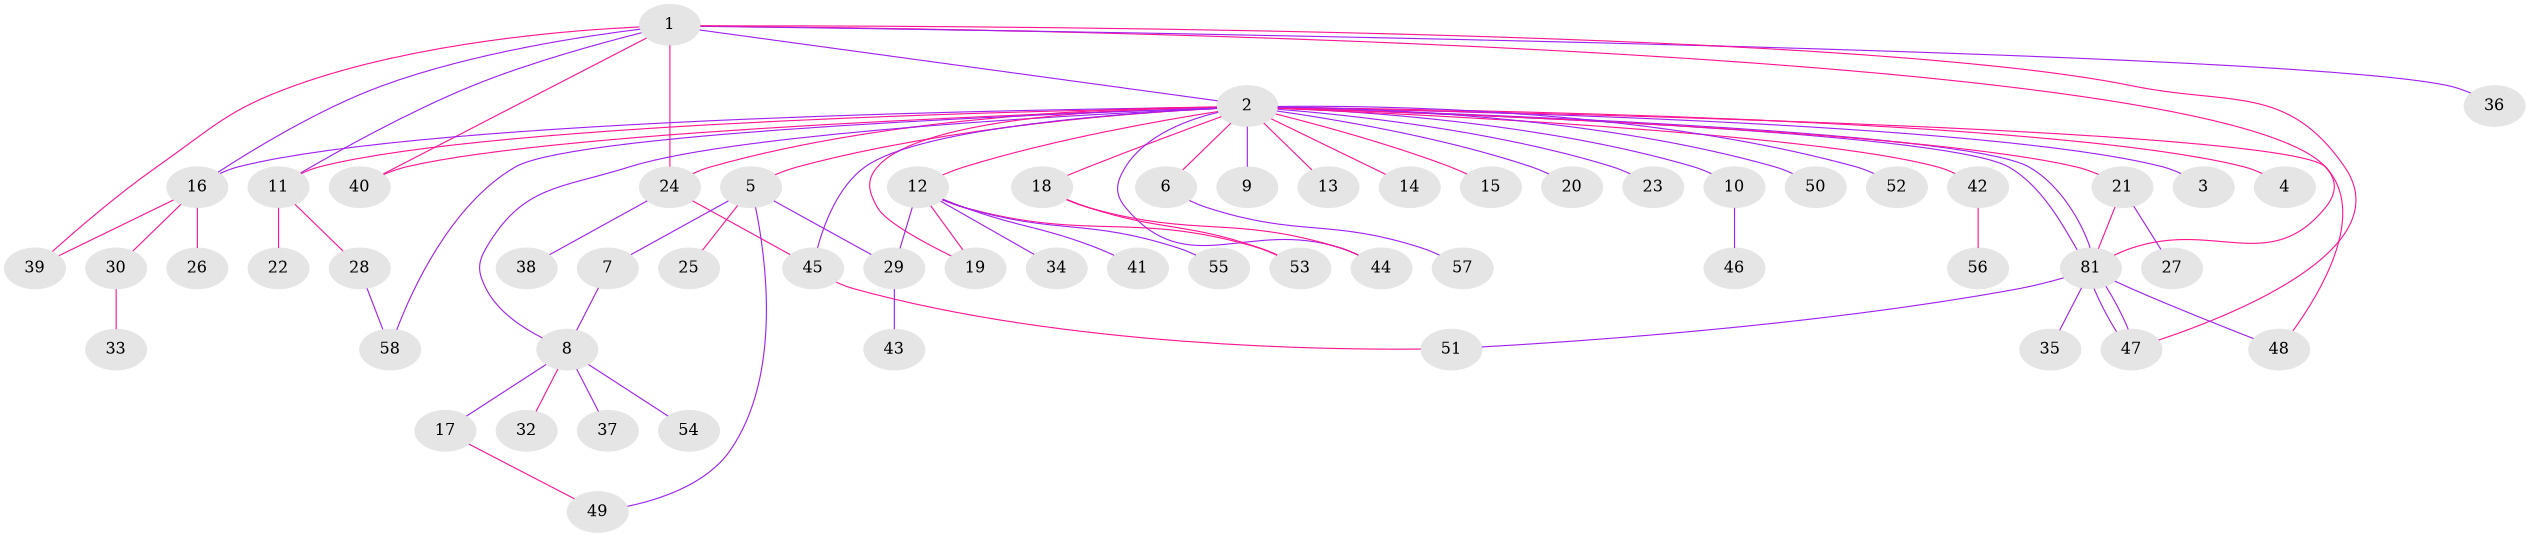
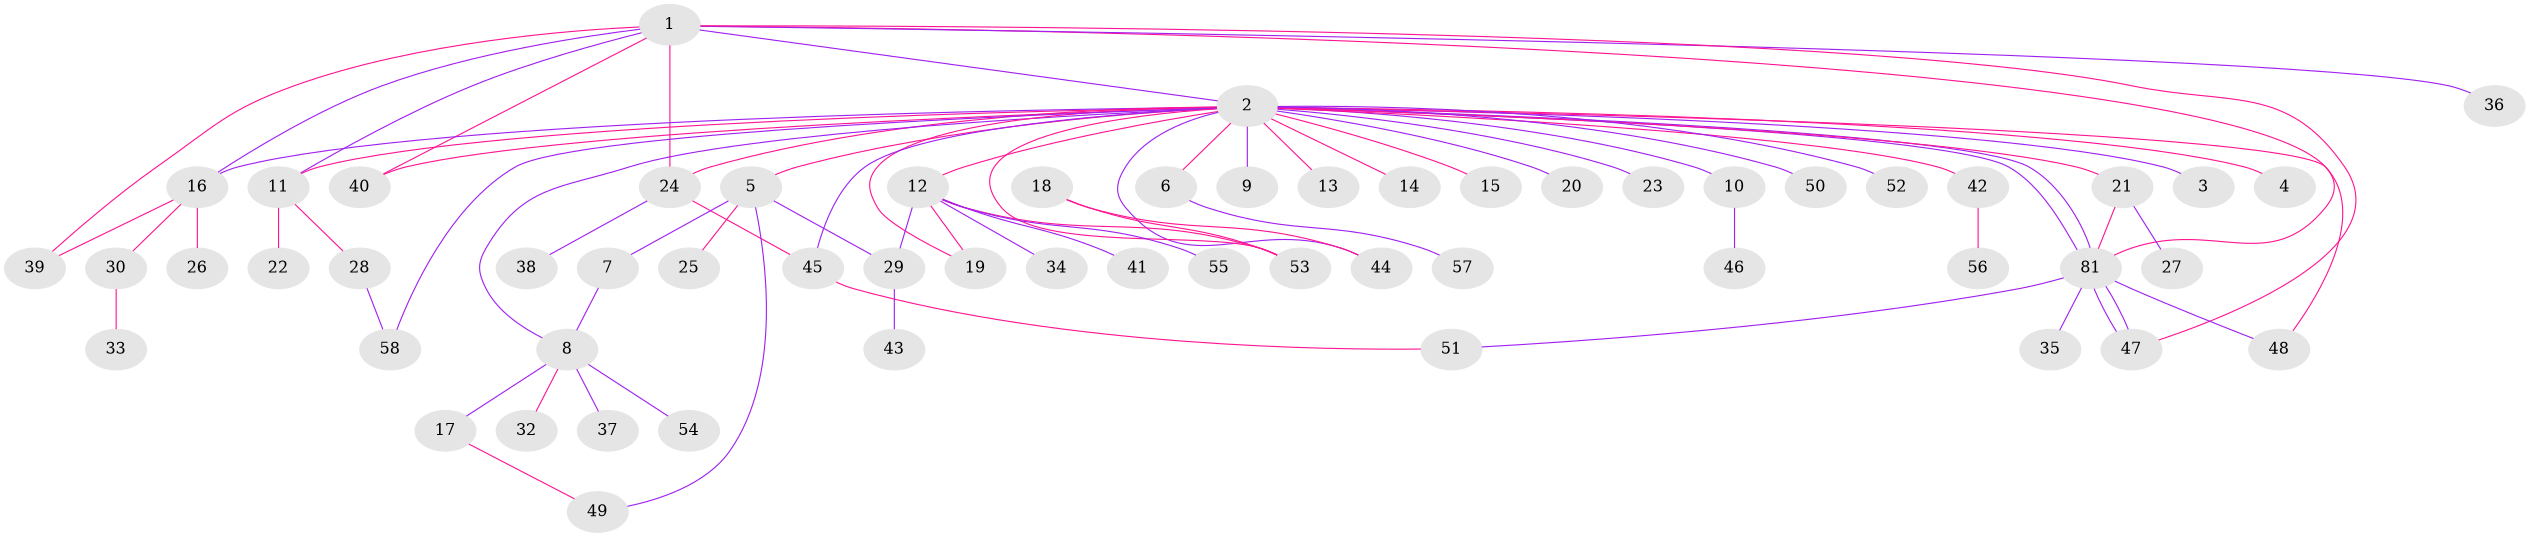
edge "2" -- "18": now "2" -- "53"
